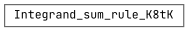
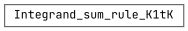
node "Integrand_sum_rule_K8tK": label "Integrand_sum_rule_K8tK" -> "Integrand_sum_rule_K1tK"
